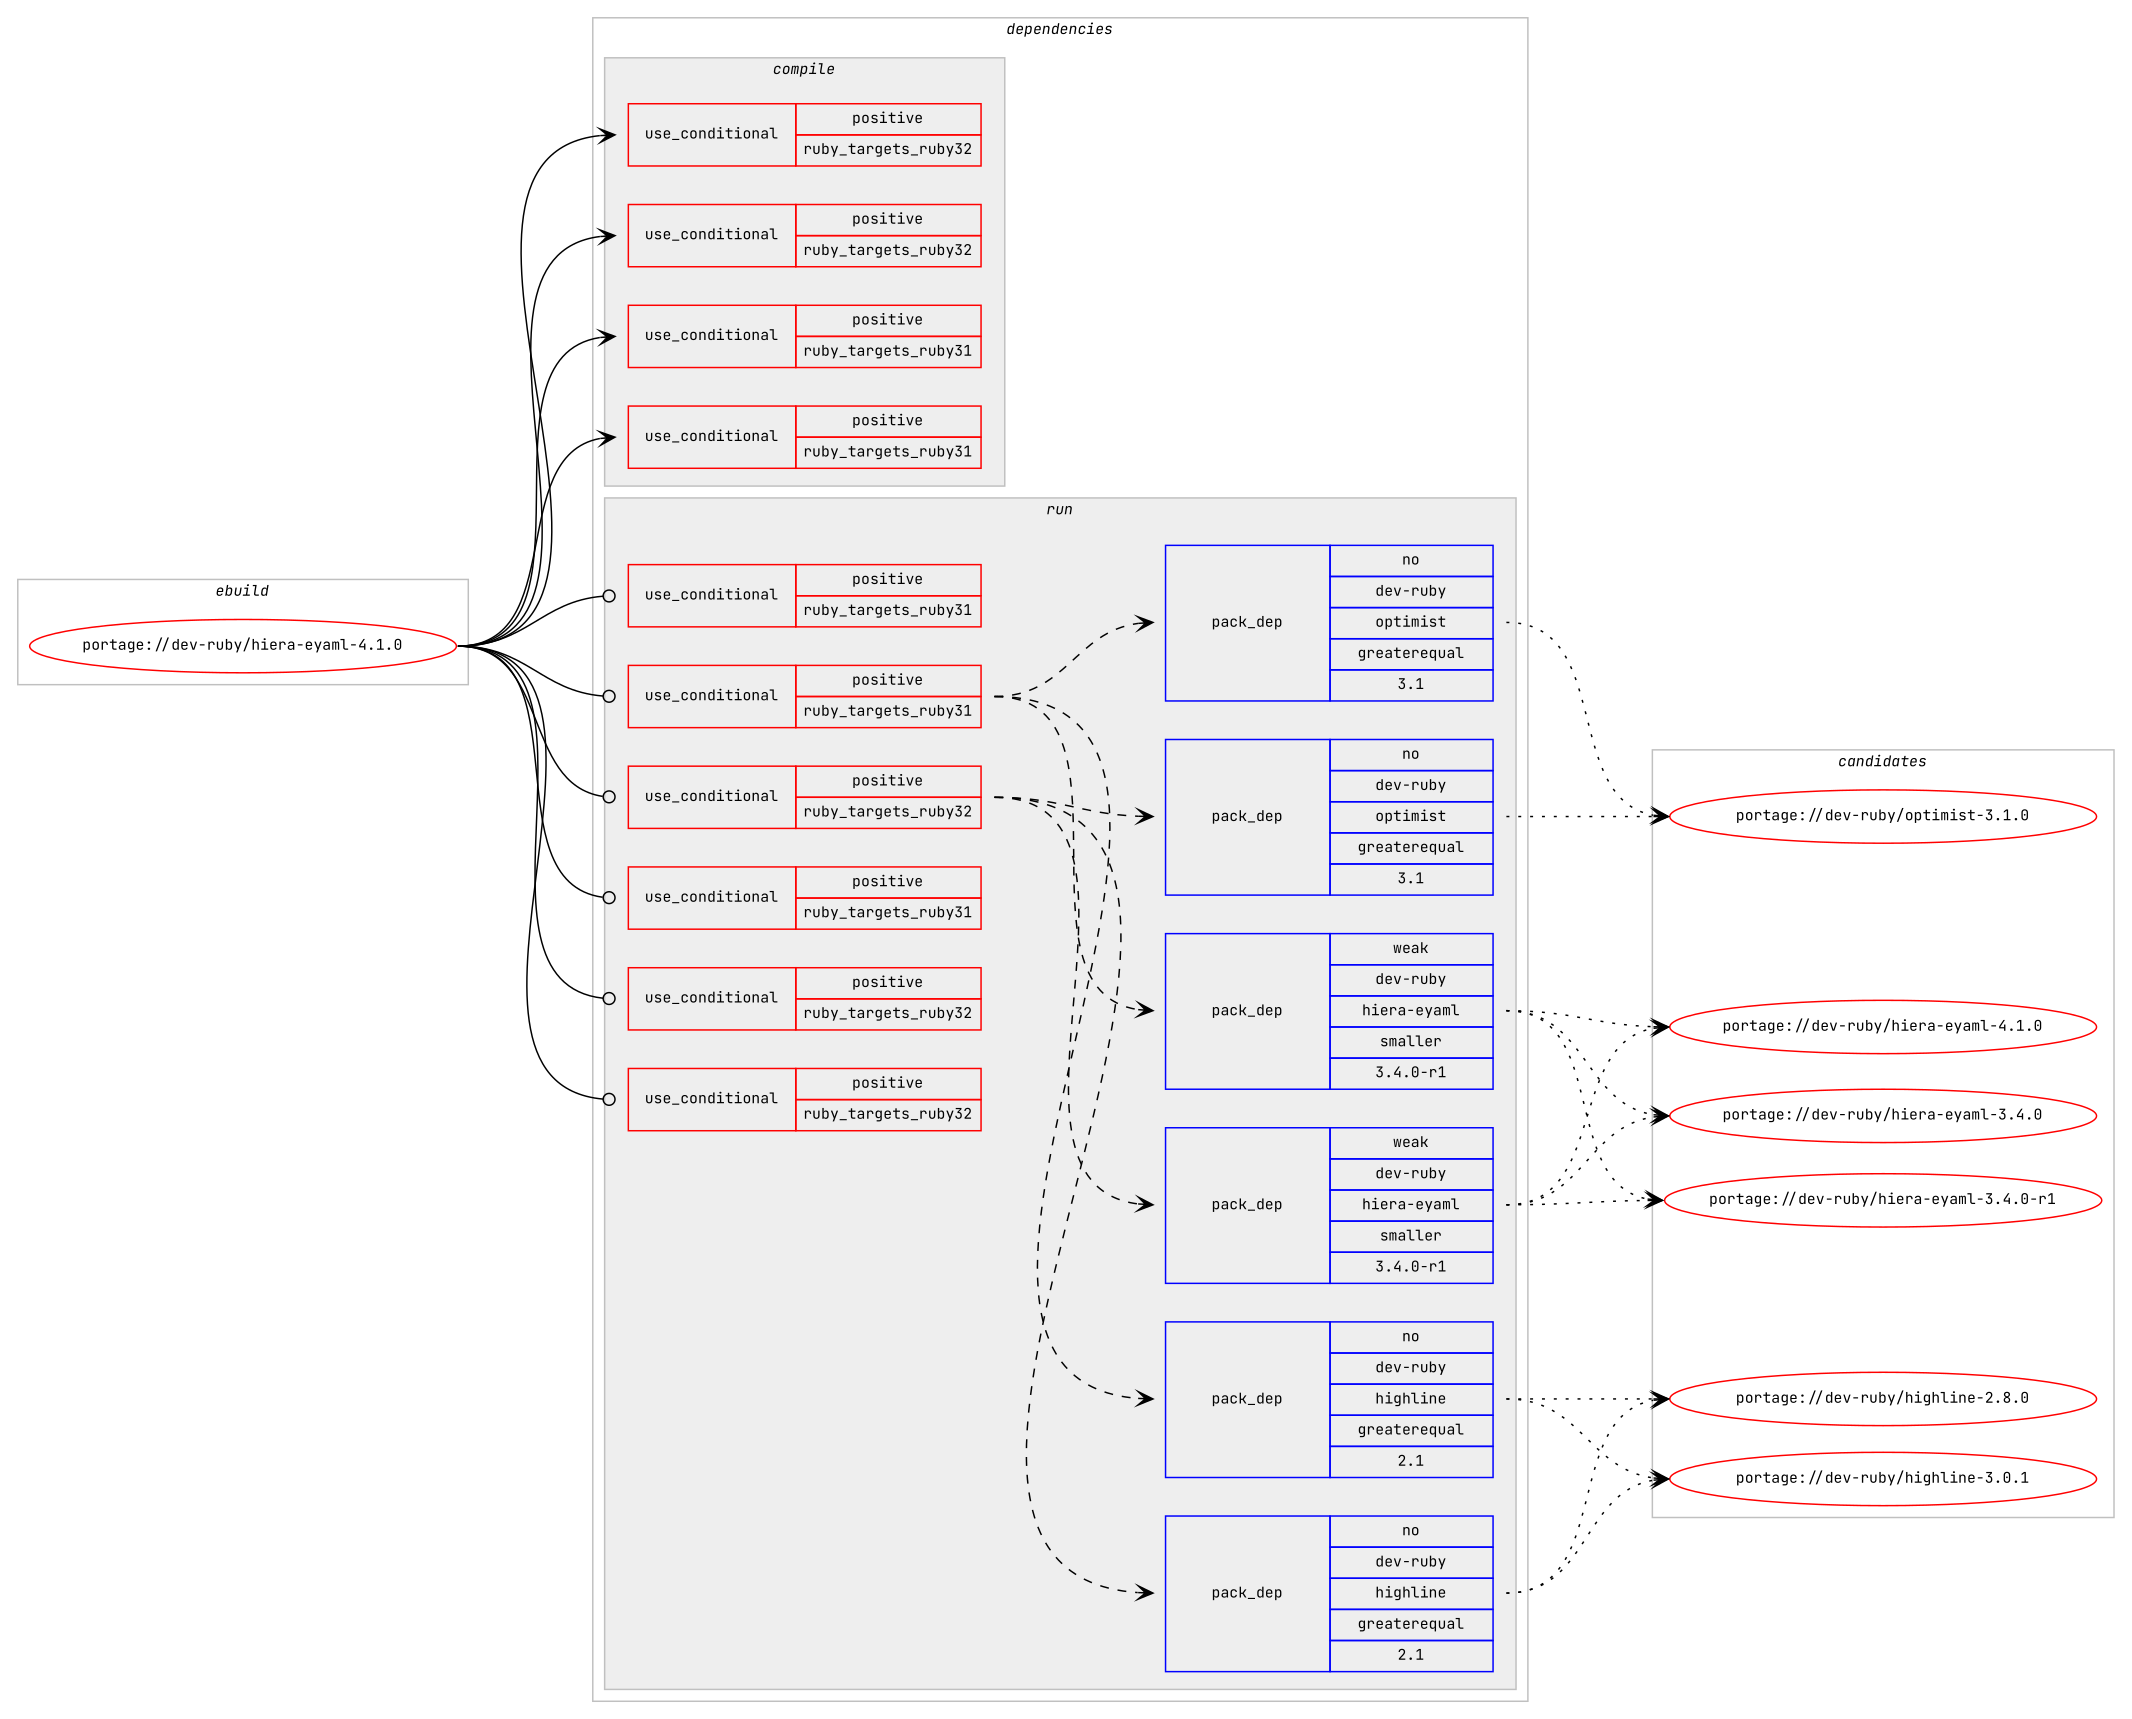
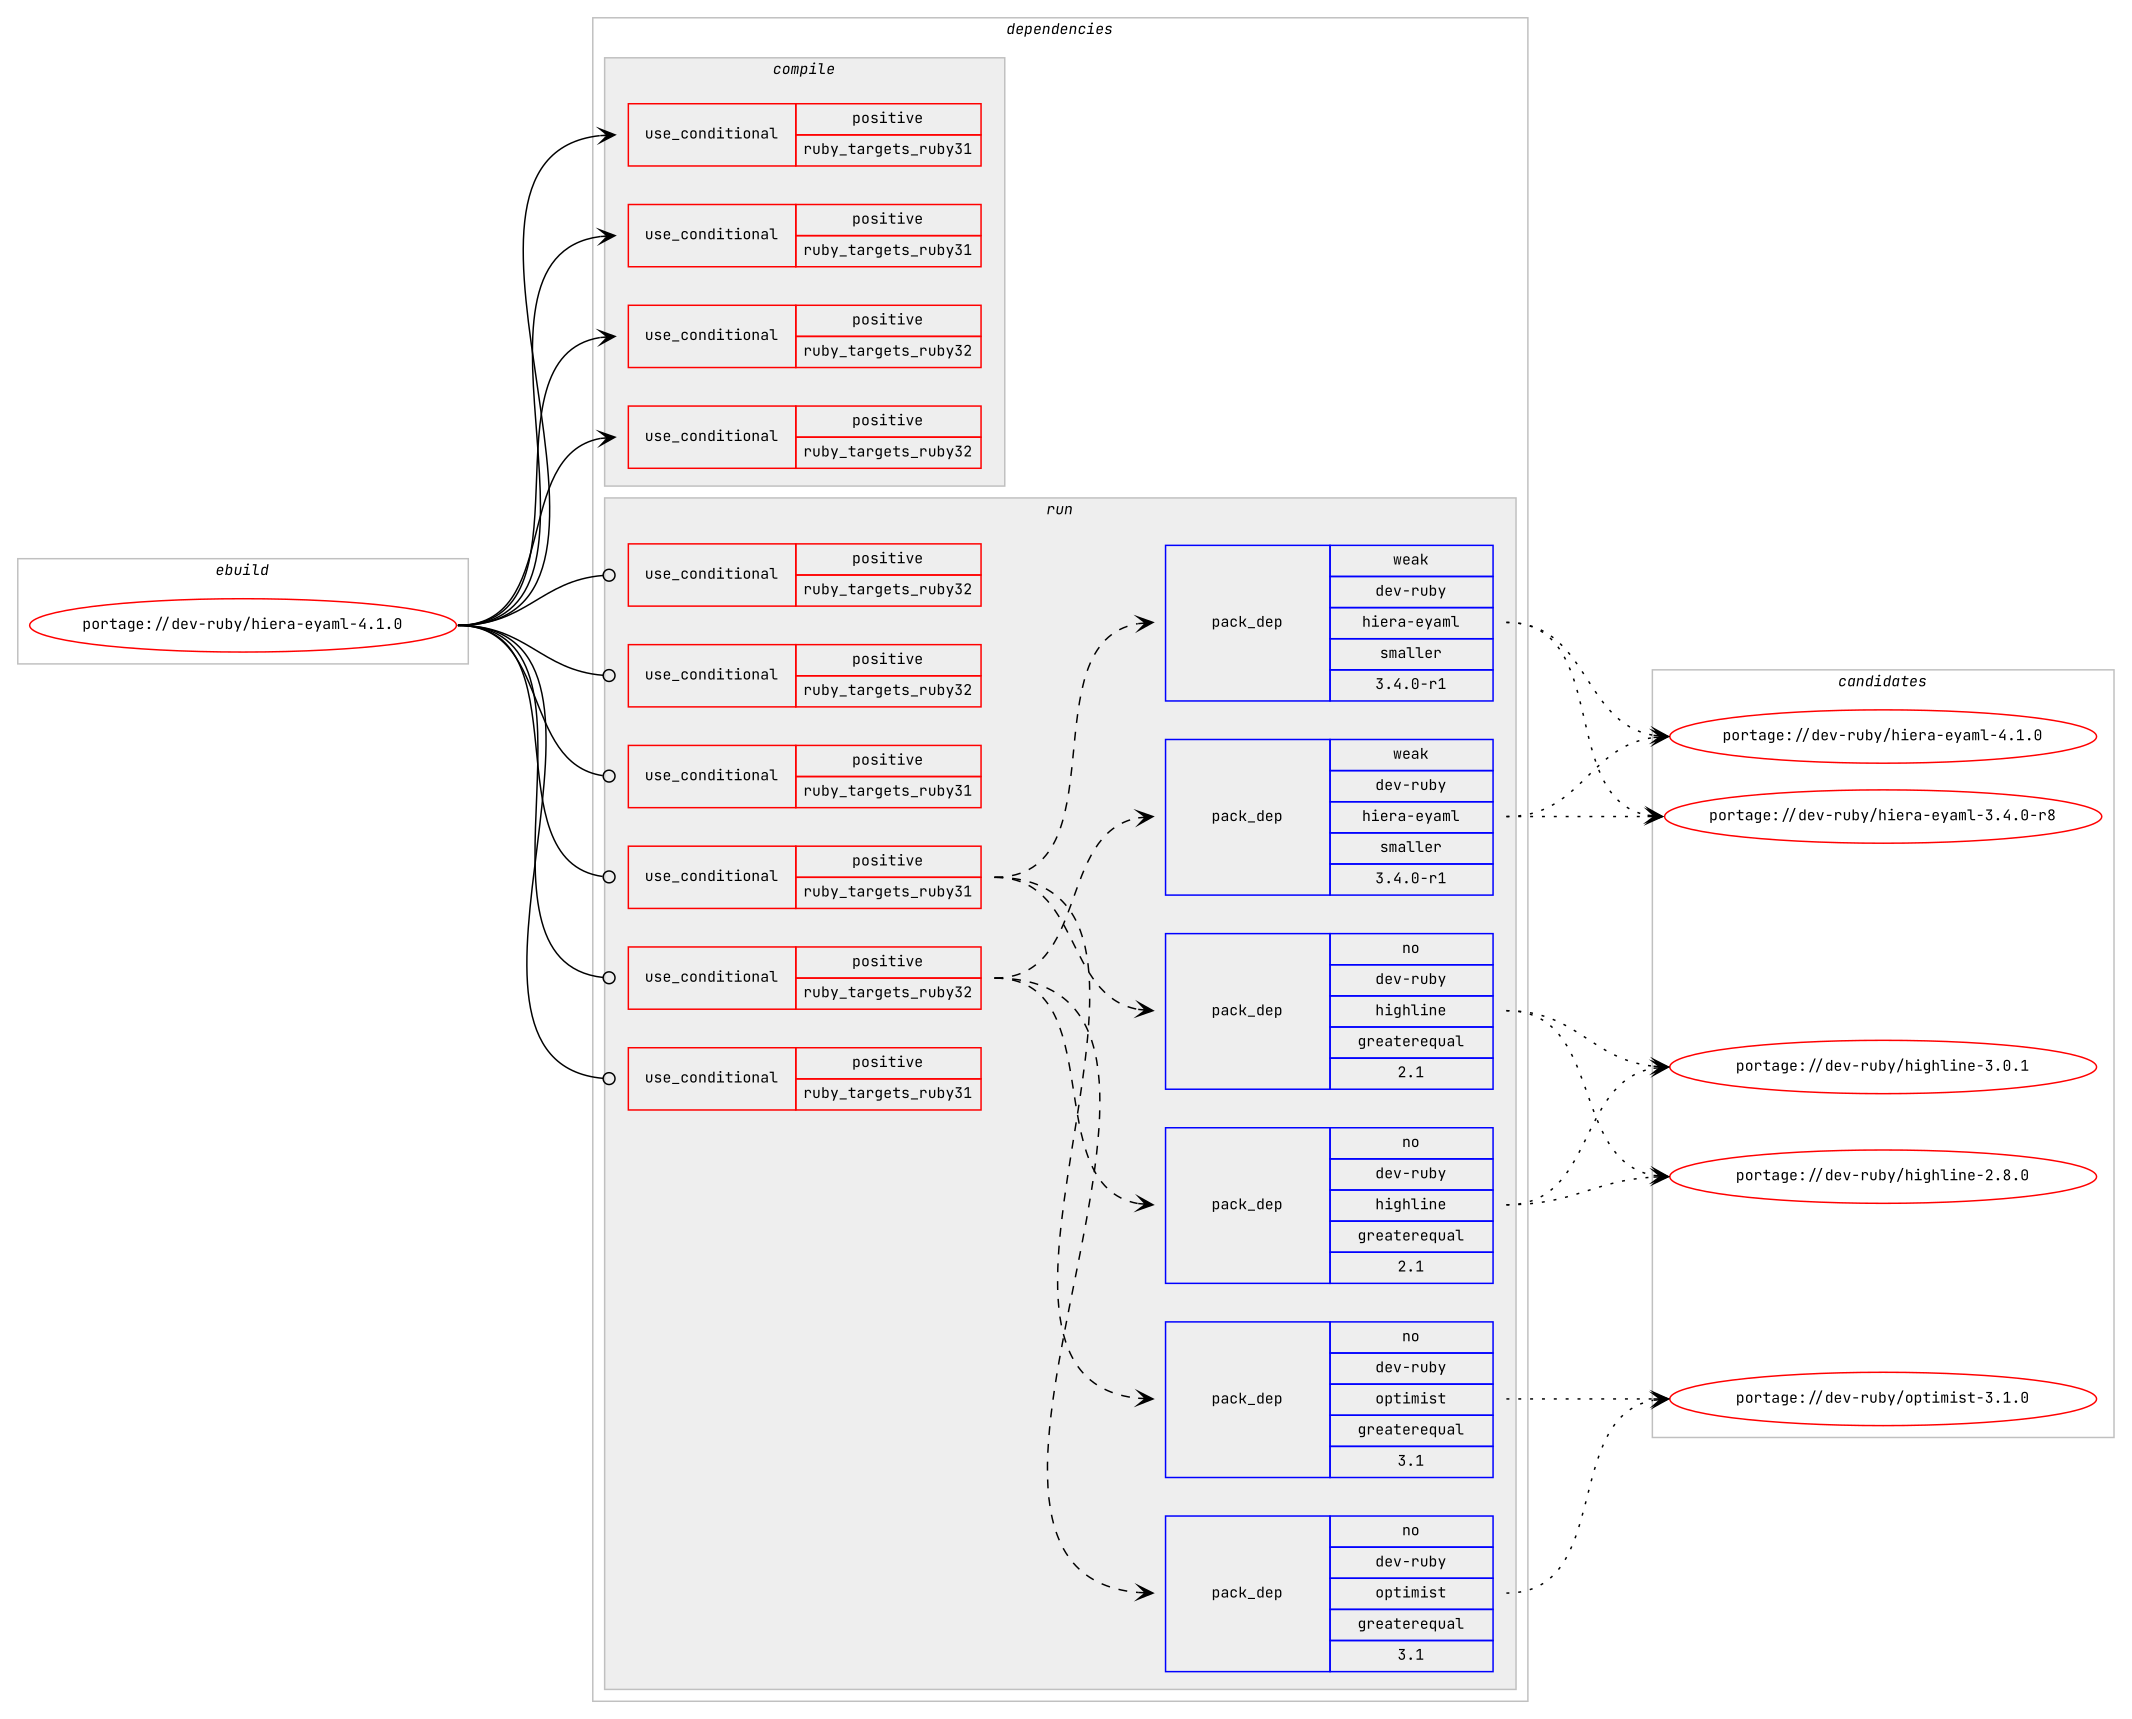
node "portage://dev-ruby/hiera-eyaml-3.4.0": removed
node "portage://dev-ruby/hiera-eyaml-3.4.0-r1": label "portage://dev-ruby/hiera-eyaml-3.4.0-r1" -> "portage://dev-ruby/hiera-eyaml-3.4.0-r8"
